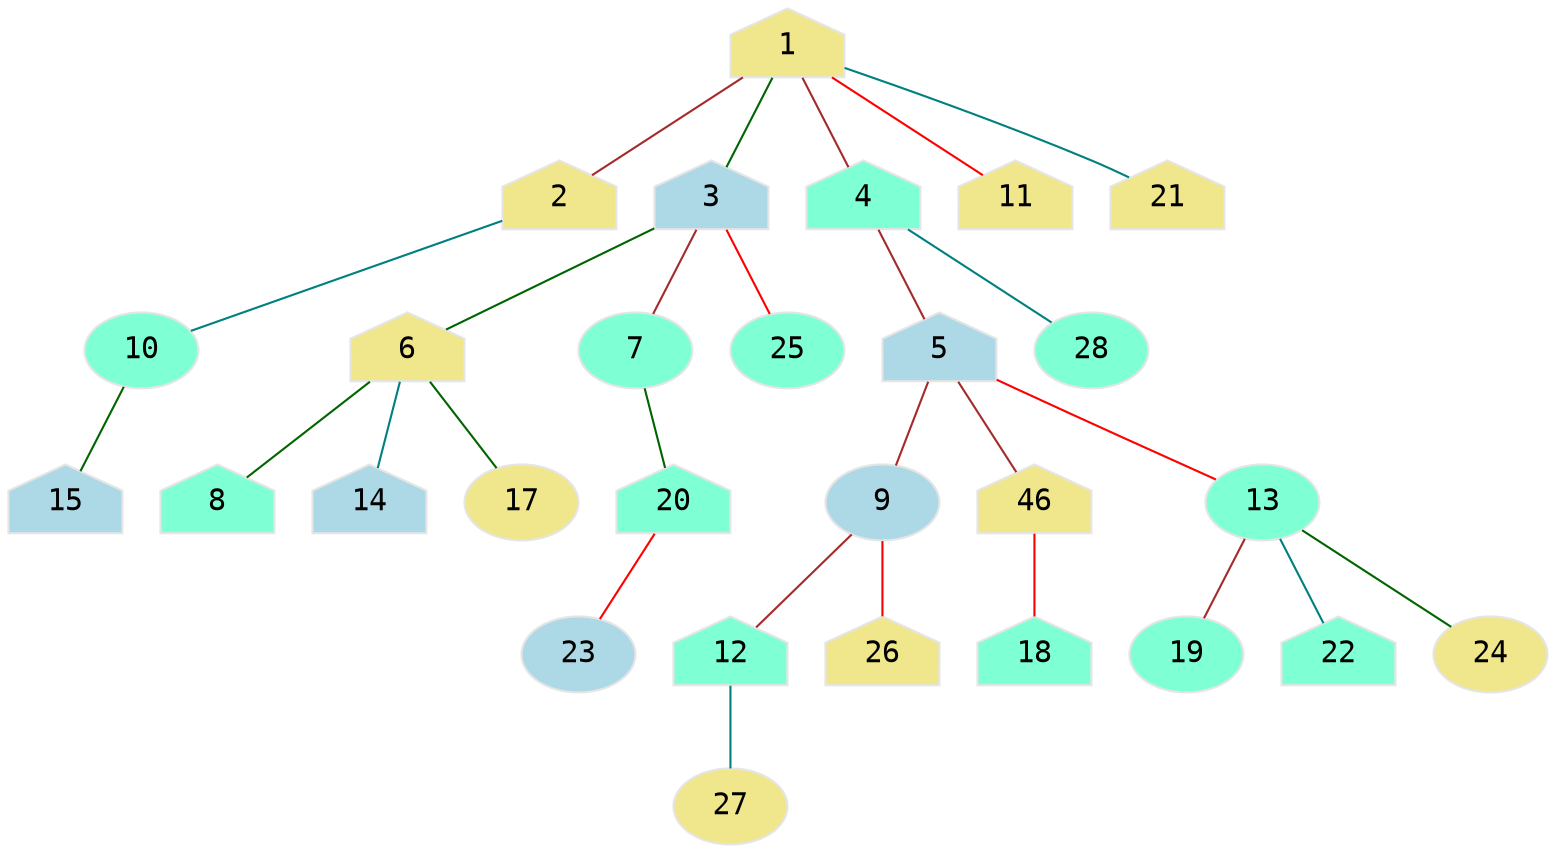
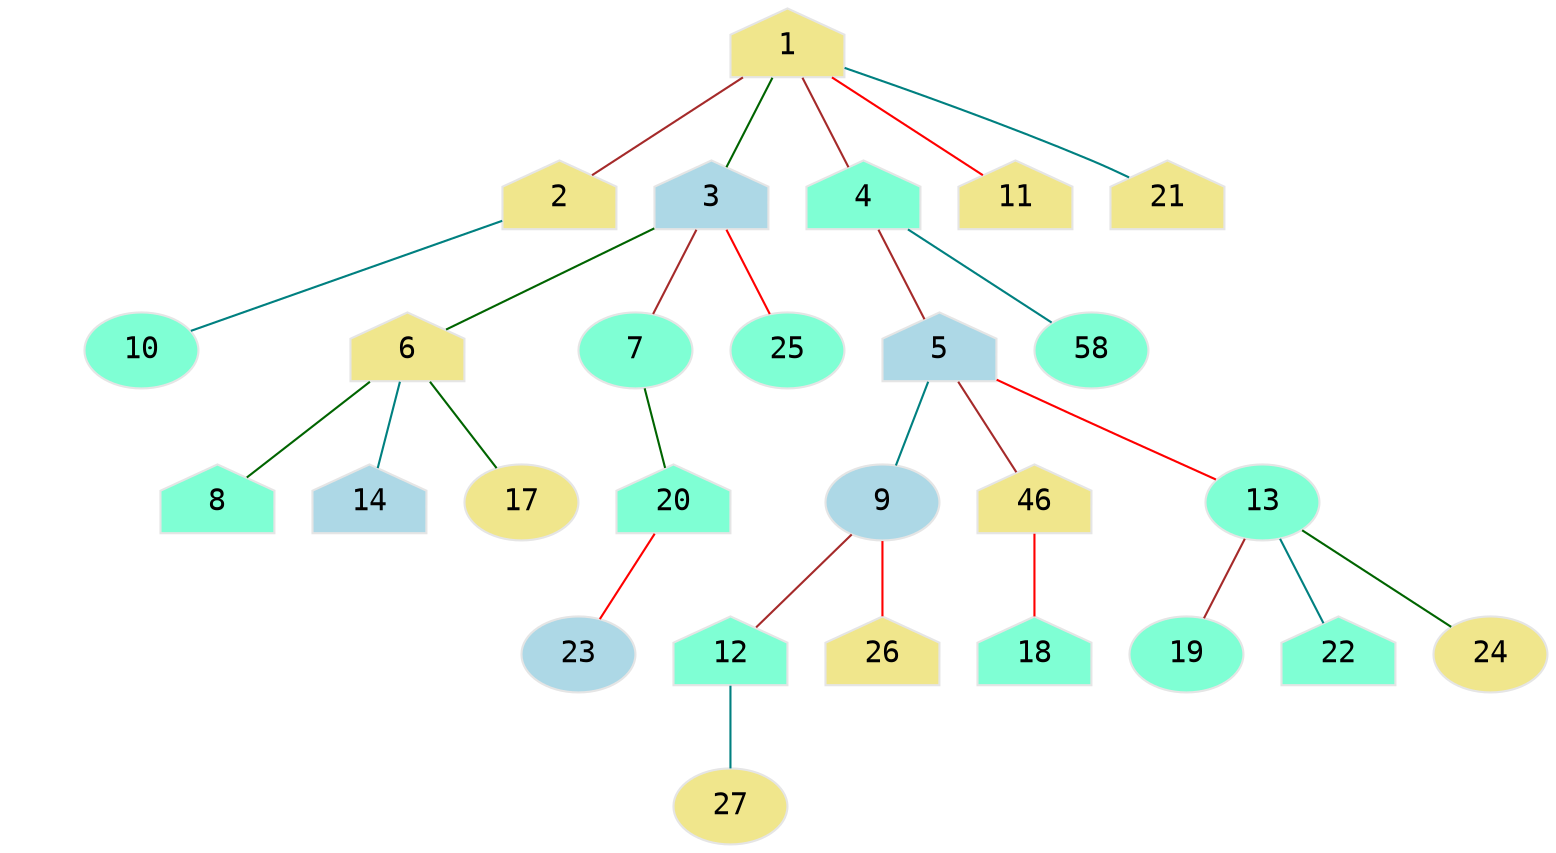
node "28": label "28" -> "58"
edge "5" -- "9": color brown -> teal
node "15": removed
